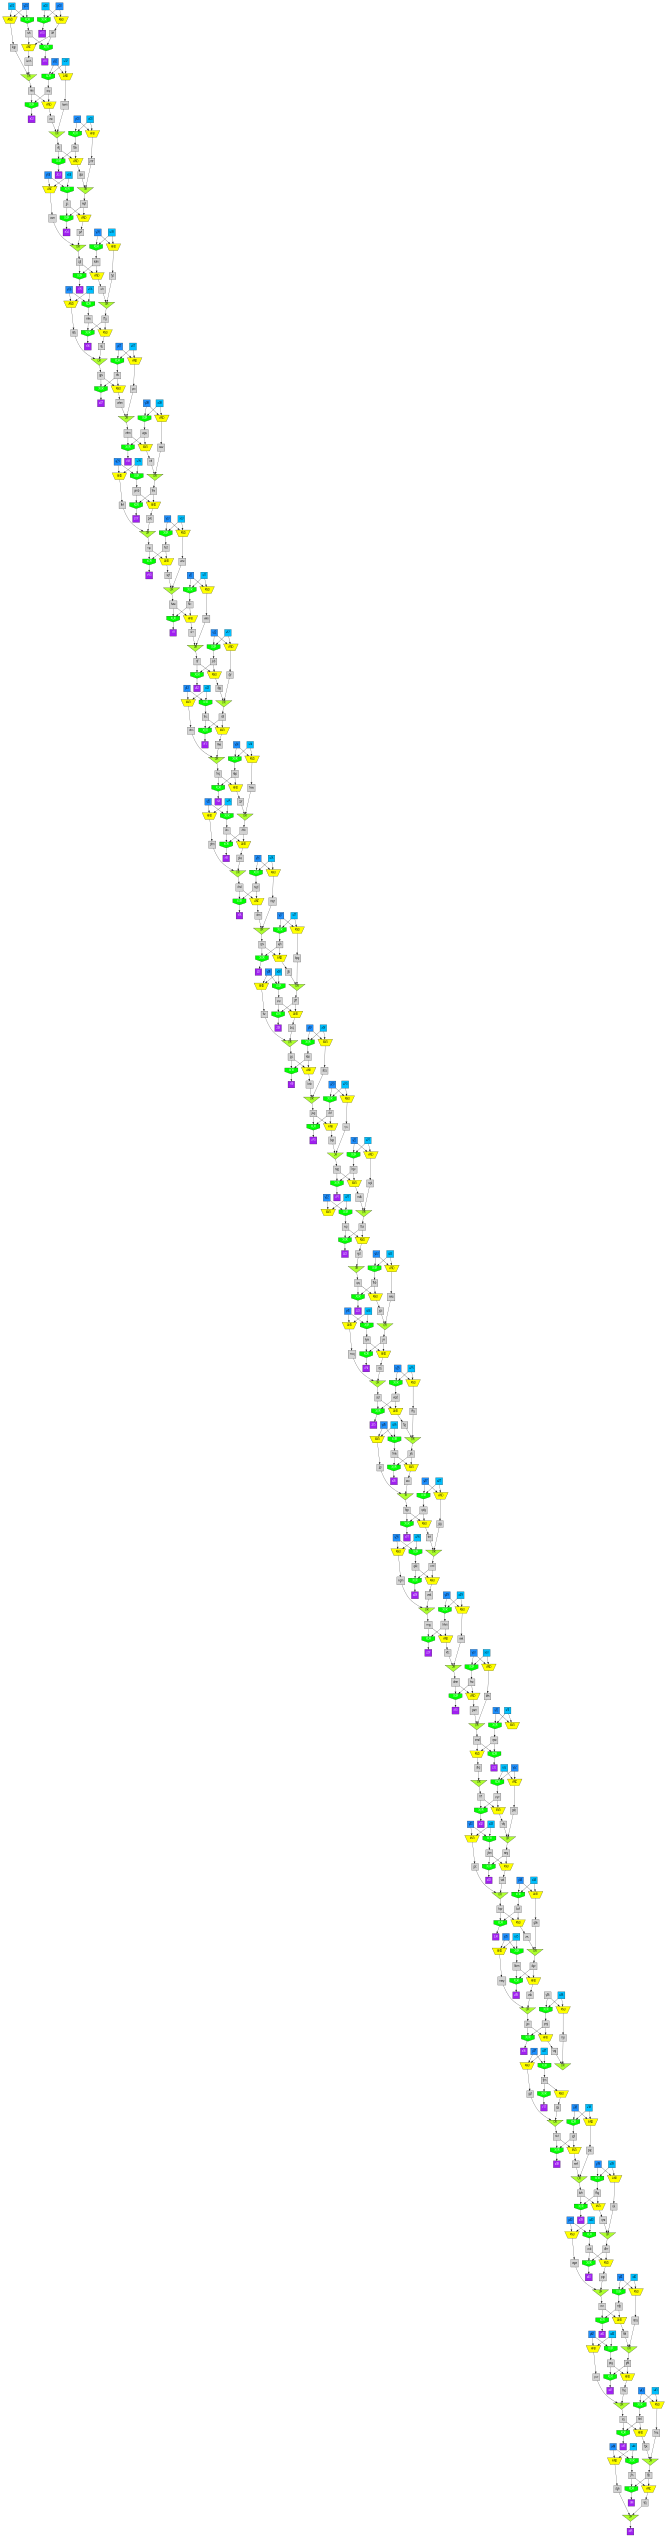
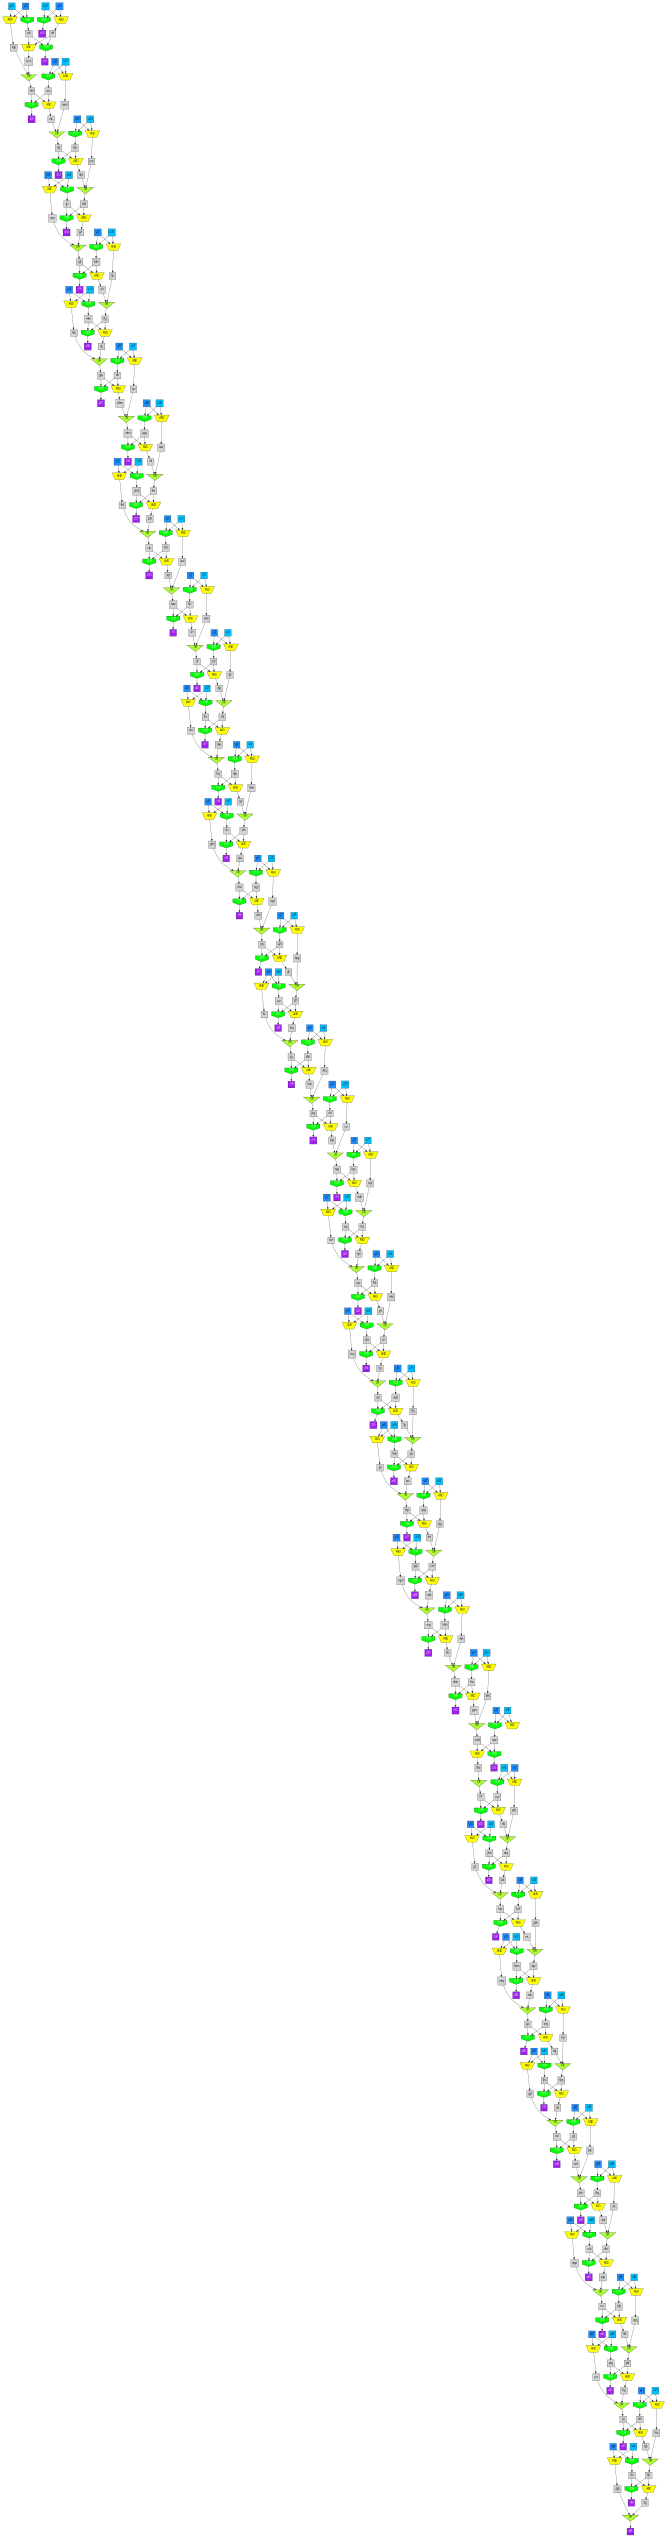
node "bsr": added
node "y36": fillcolor lightgrey -> dodgerblue
node "hhp": added
